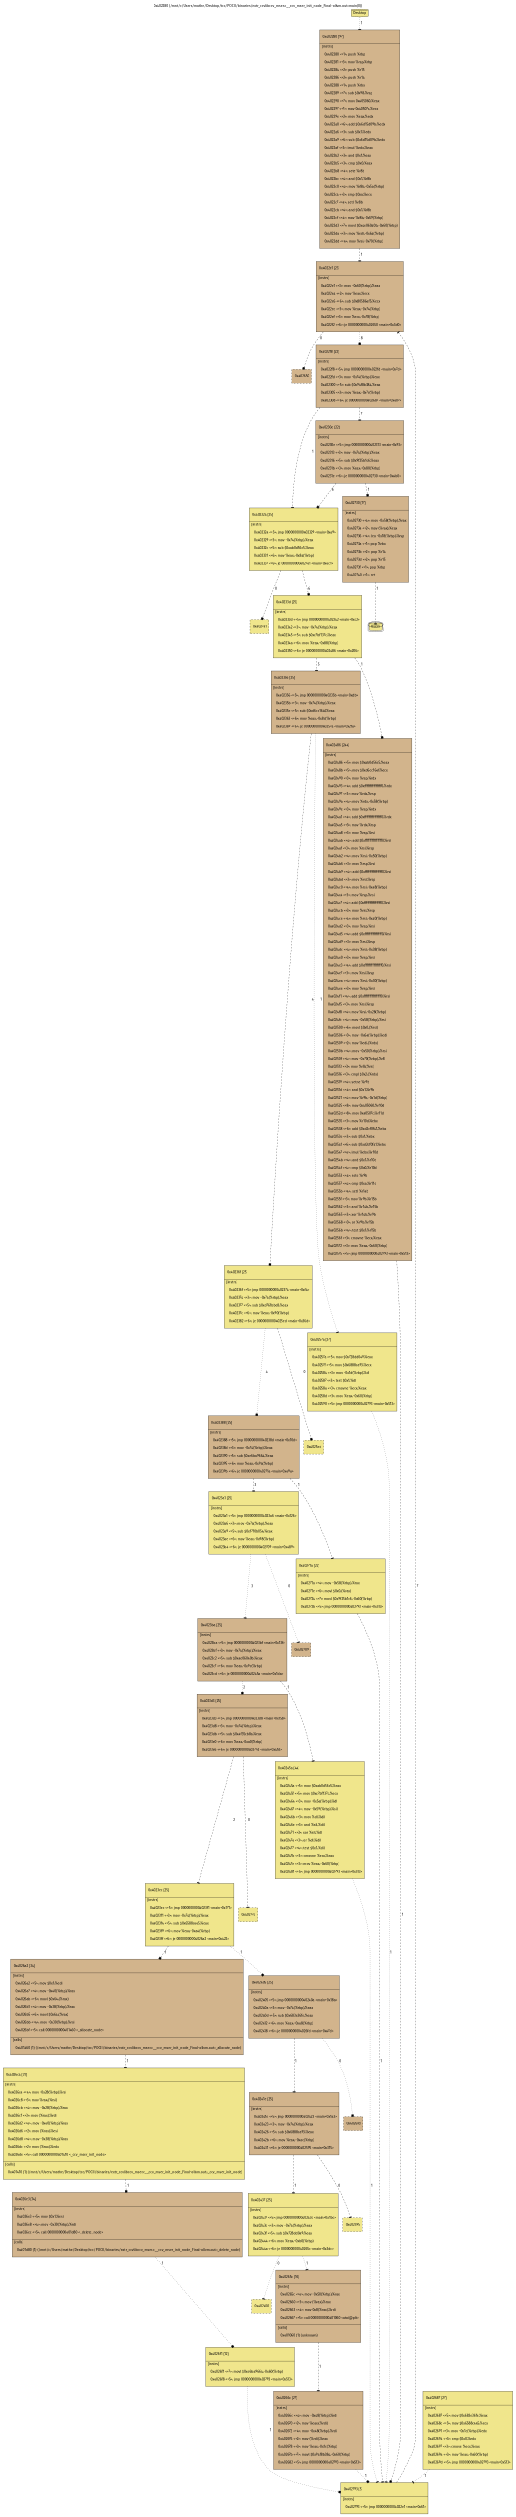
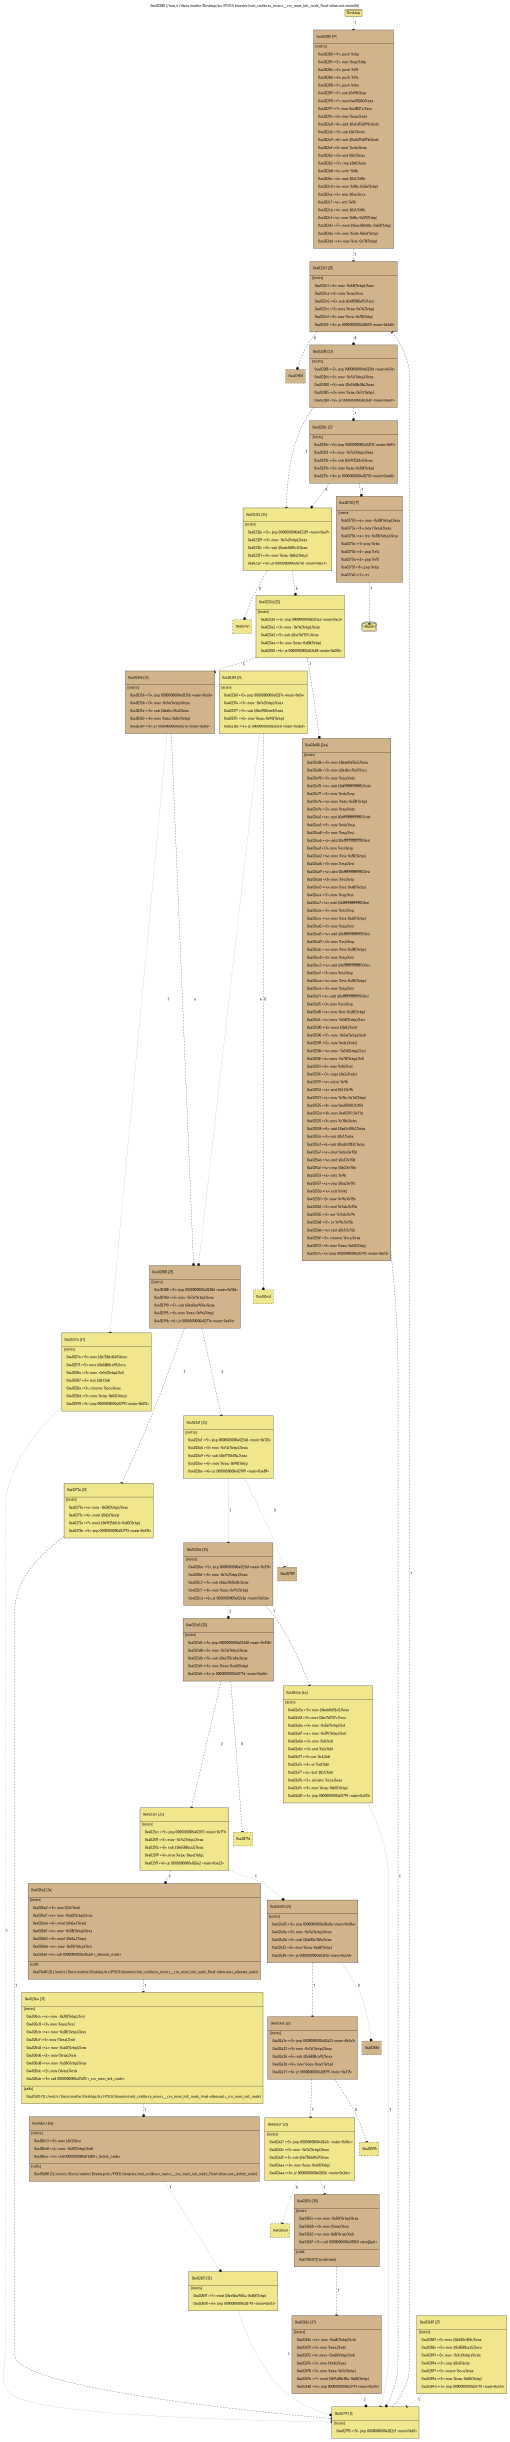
edge "0x4022f8 [22]" -> "0x40230e [22]": arrowhead tee -> box
edge "0x402356 [25]" -> "0x40236f [25]": now "0x402356 [25]" -> "0x402388 [25]"
